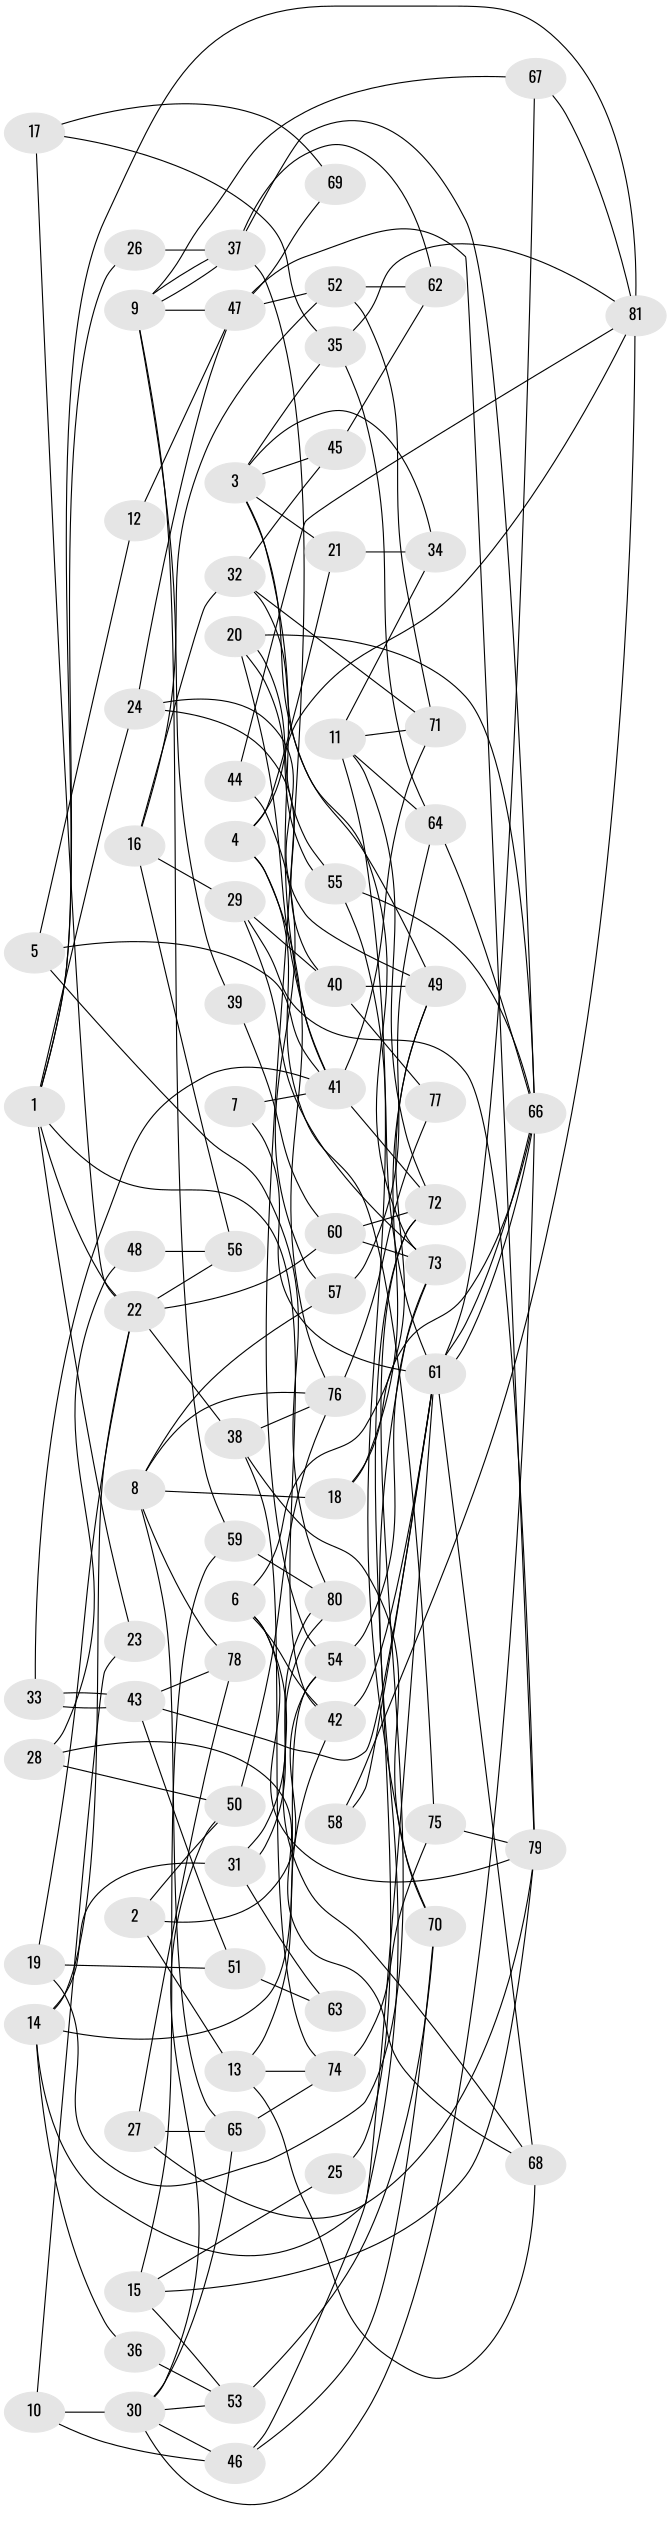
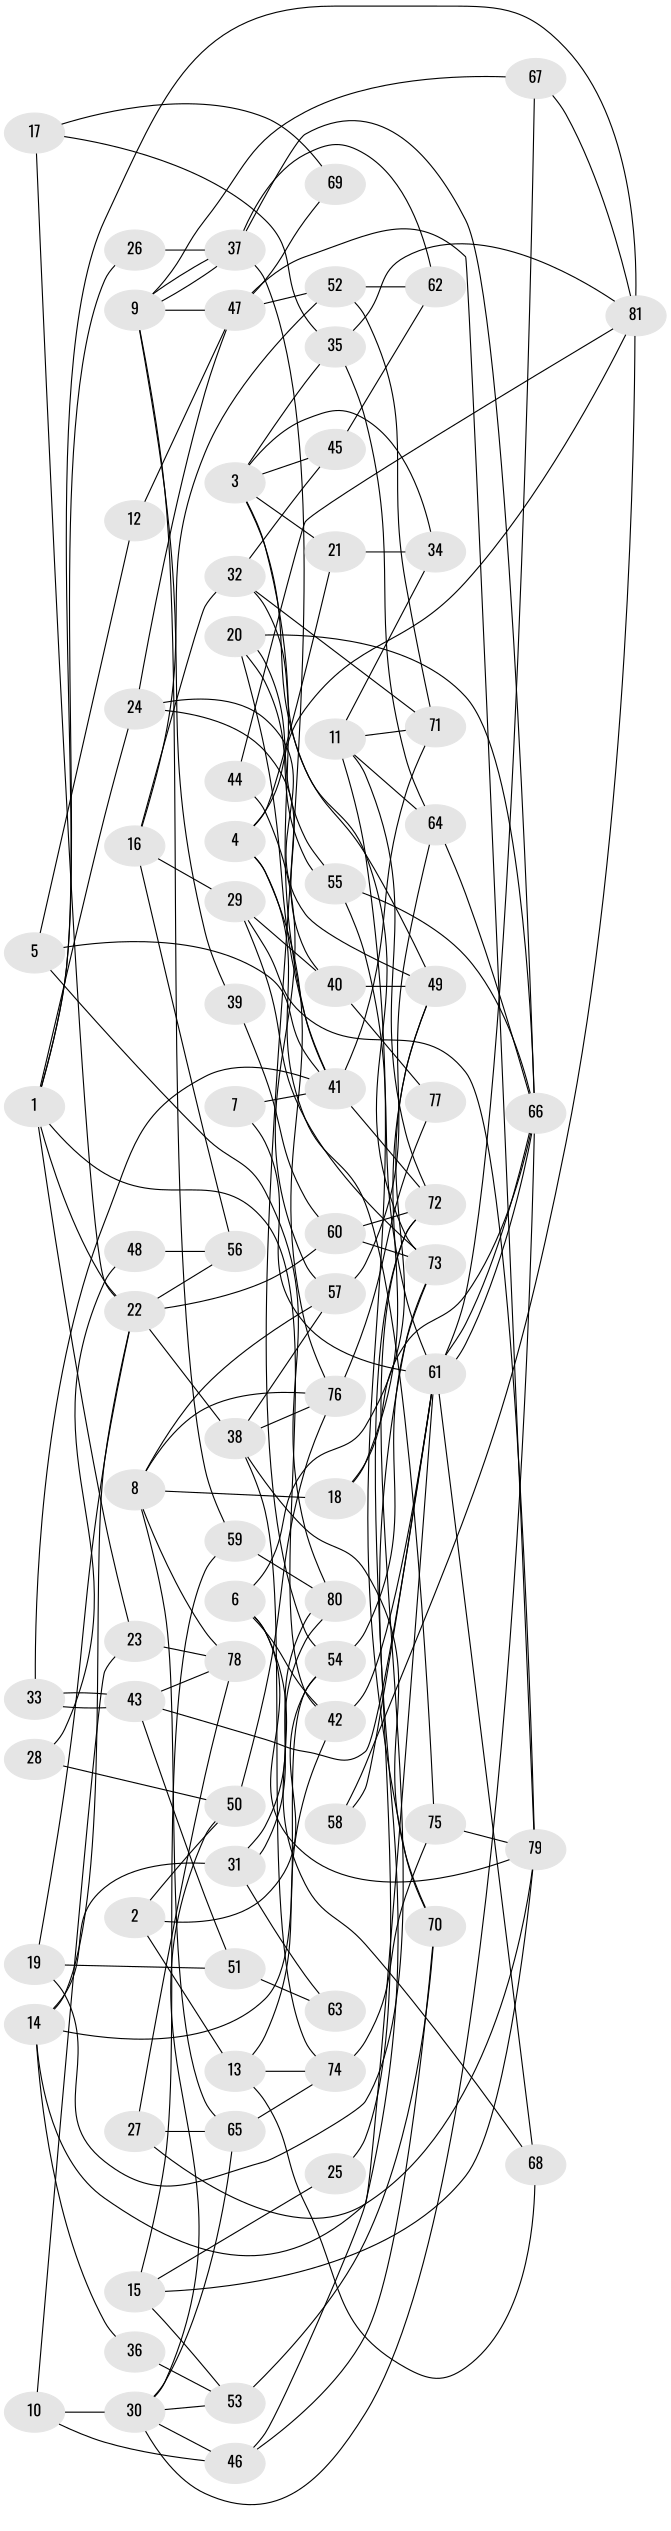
edge "57" -- "38": added
edge "23" -- "78": added
edge "28" -- "68": removed
